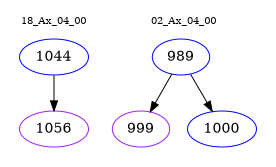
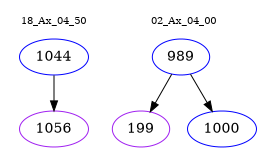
cluster "18_Ax_04_00": label "18_Ax_04_00" -> "18_Ax_04_50"
node "999": label "999" -> "199"
